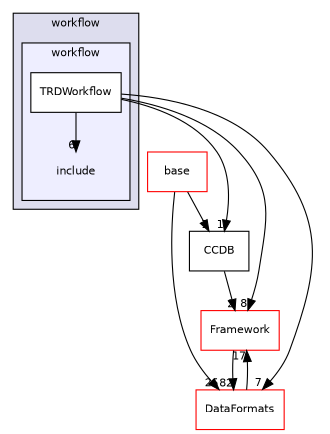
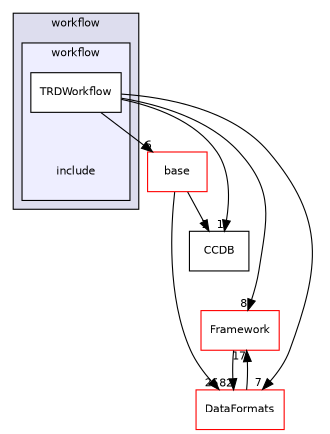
edge "TRDWorkflow" -> "include": now "TRDWorkflow" -> "base"
edge "CCDB" -> "Framework": removed
